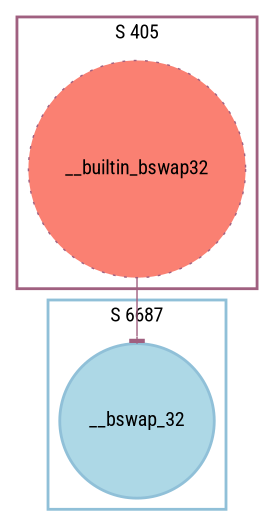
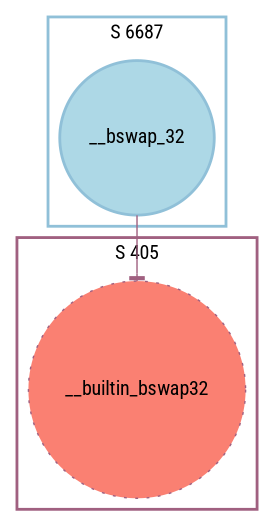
edge "__builtin_bswap32" -> "__bswap_32": reversed
